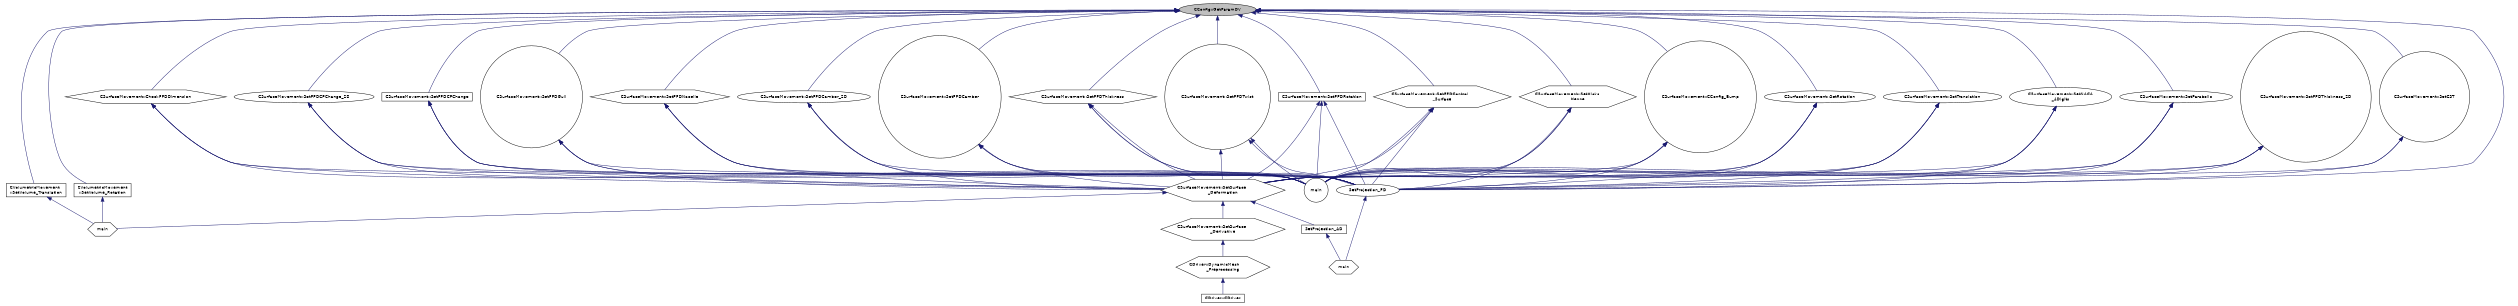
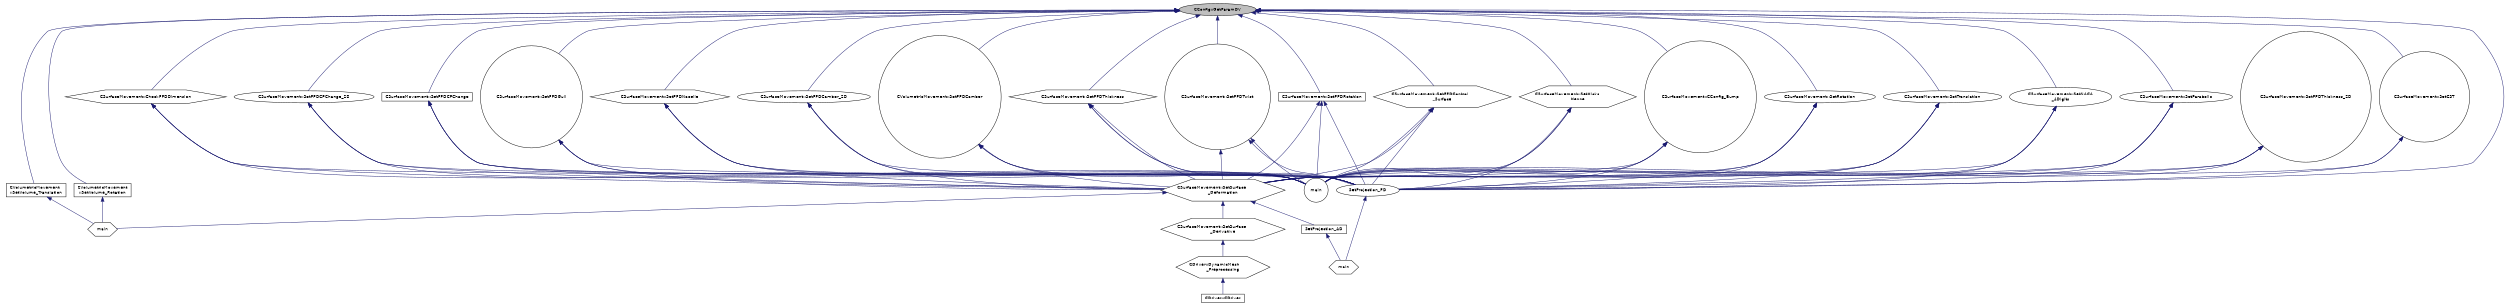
node "CSurfaceMovement::SetFFDCamber": label "CSurfaceMovement::SetFFDCamber" -> "CVolumetricMovement::SetFFDCamber"
